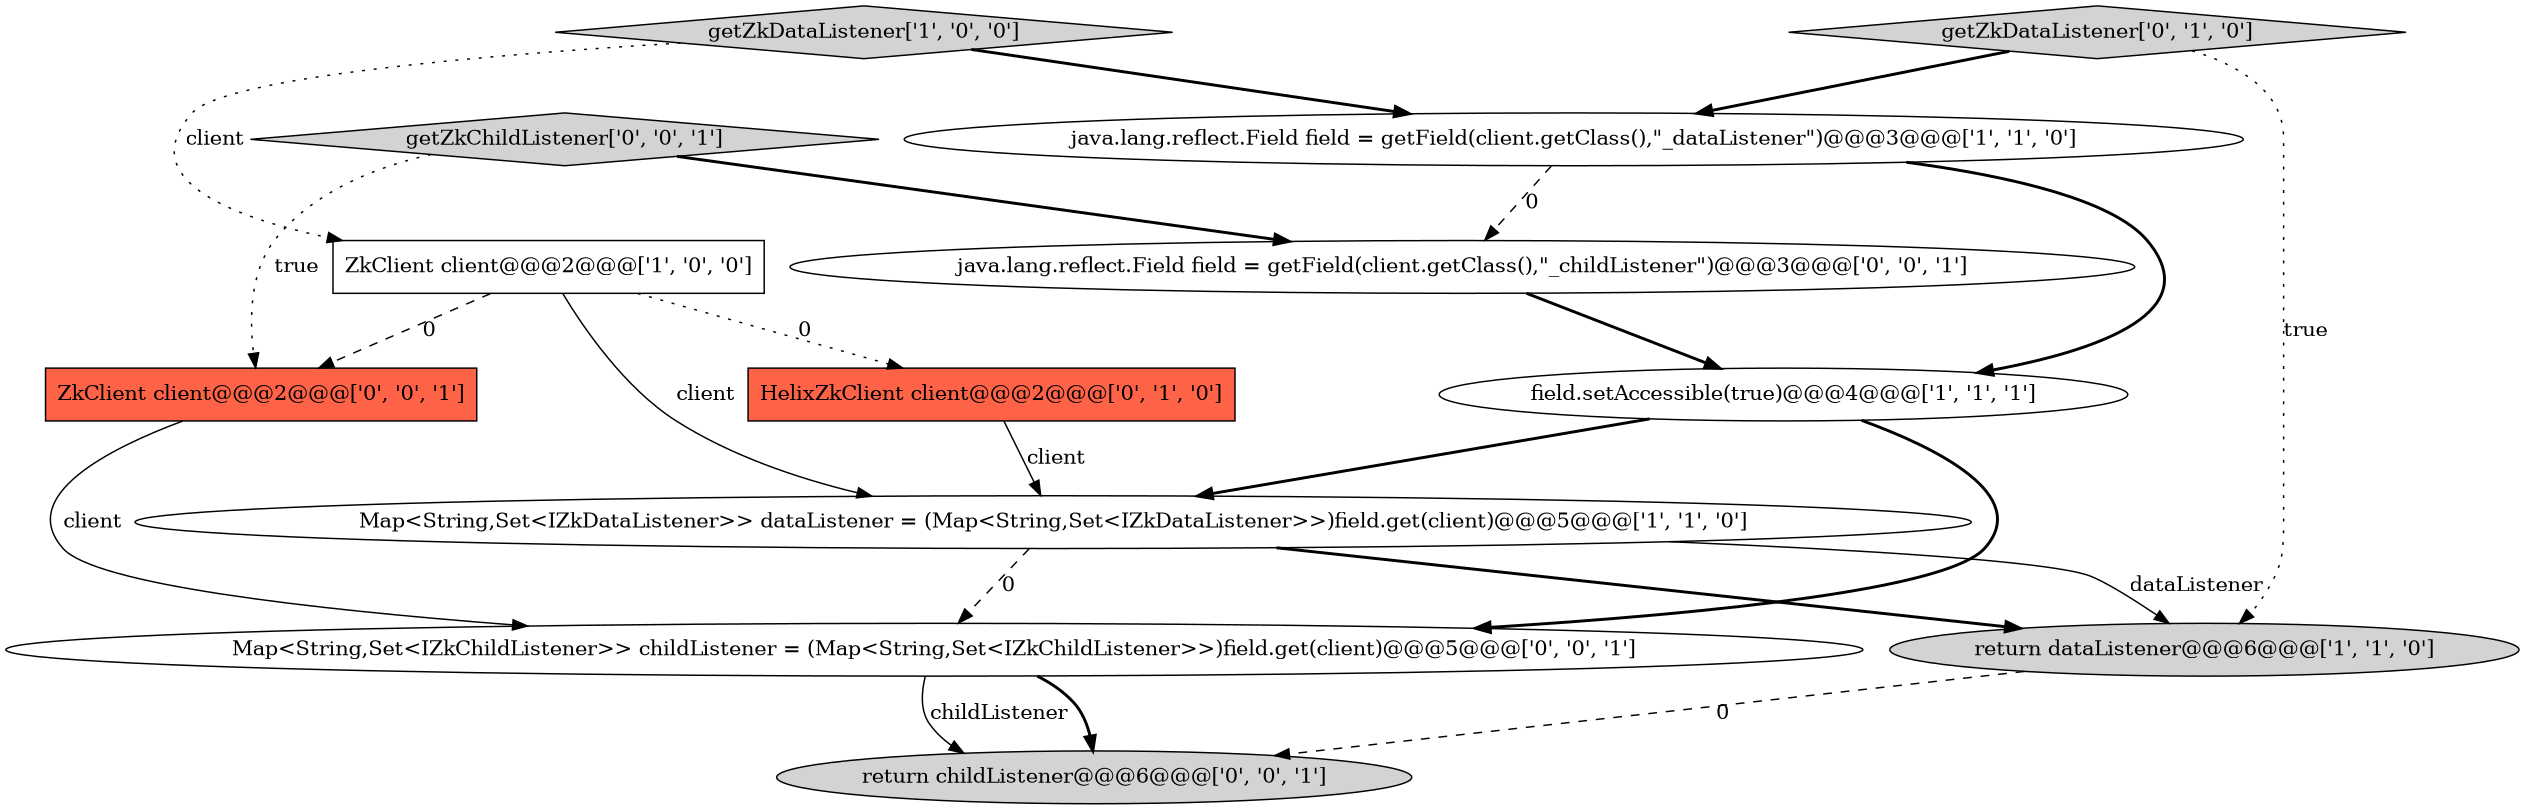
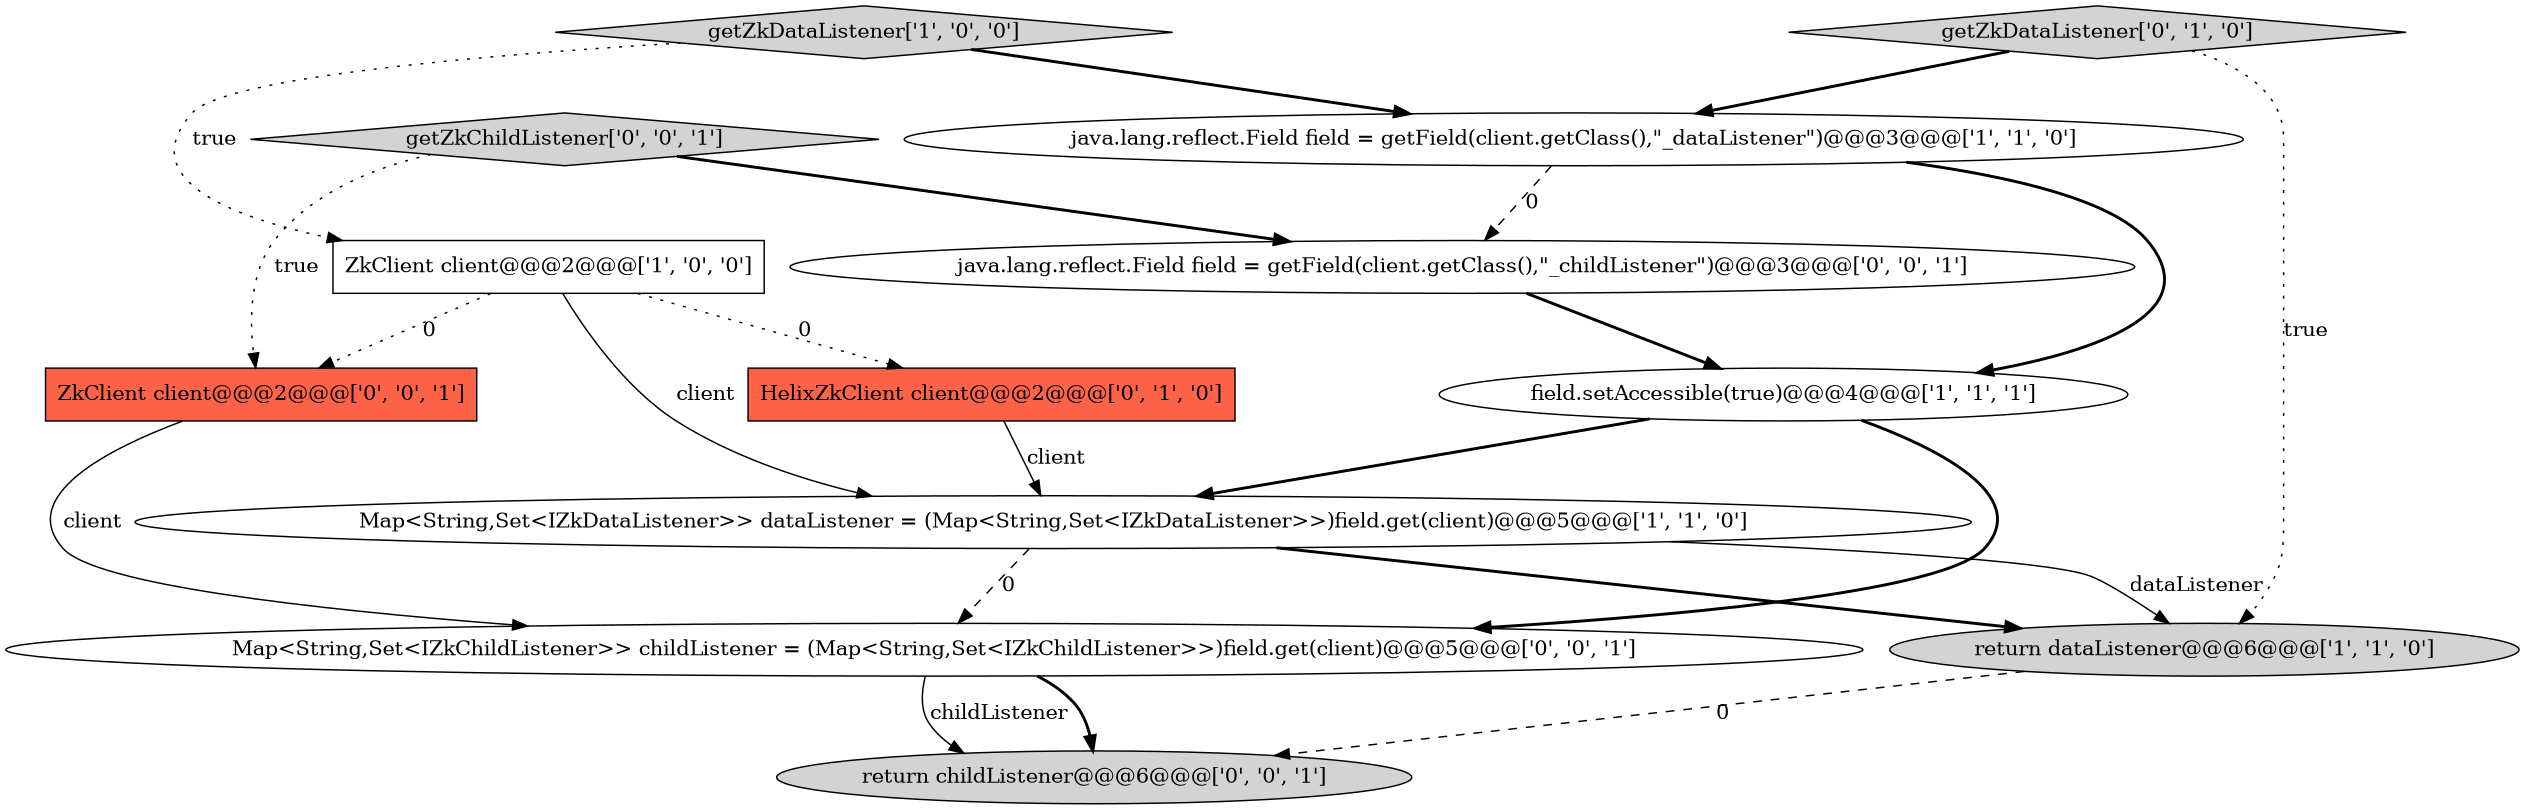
edge "getZkDataListener['1', '0', '0']" -> "ZkClient client@@@2@@@['1', '0', '0']": label "client" -> "true"
edge "ZkClient client@@@2@@@['1', '0', '0']" -> "ZkClient client@@@2@@@['0', '0', '1']": style dashed -> dotted
